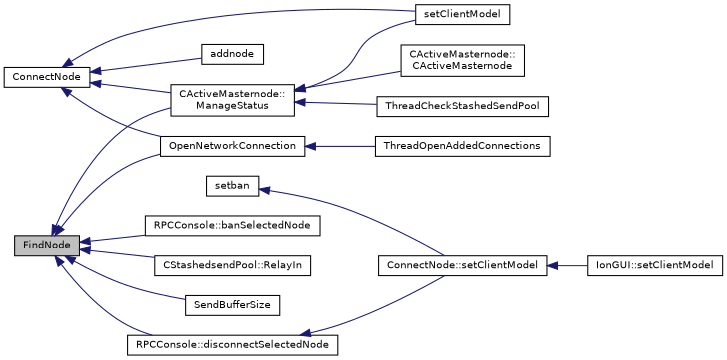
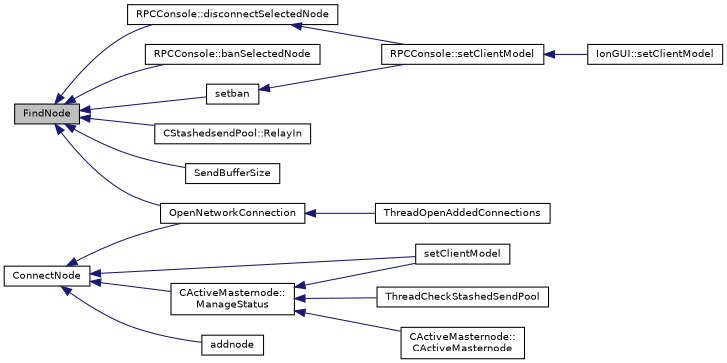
edge "CActiveMasternode:: ManageStatus" -> "FindNode": now "setban" -> "FindNode"
node "ConnectNode::setClientModel": label "ConnectNode::setClientModel" -> "RPCConsole::setClientModel"
